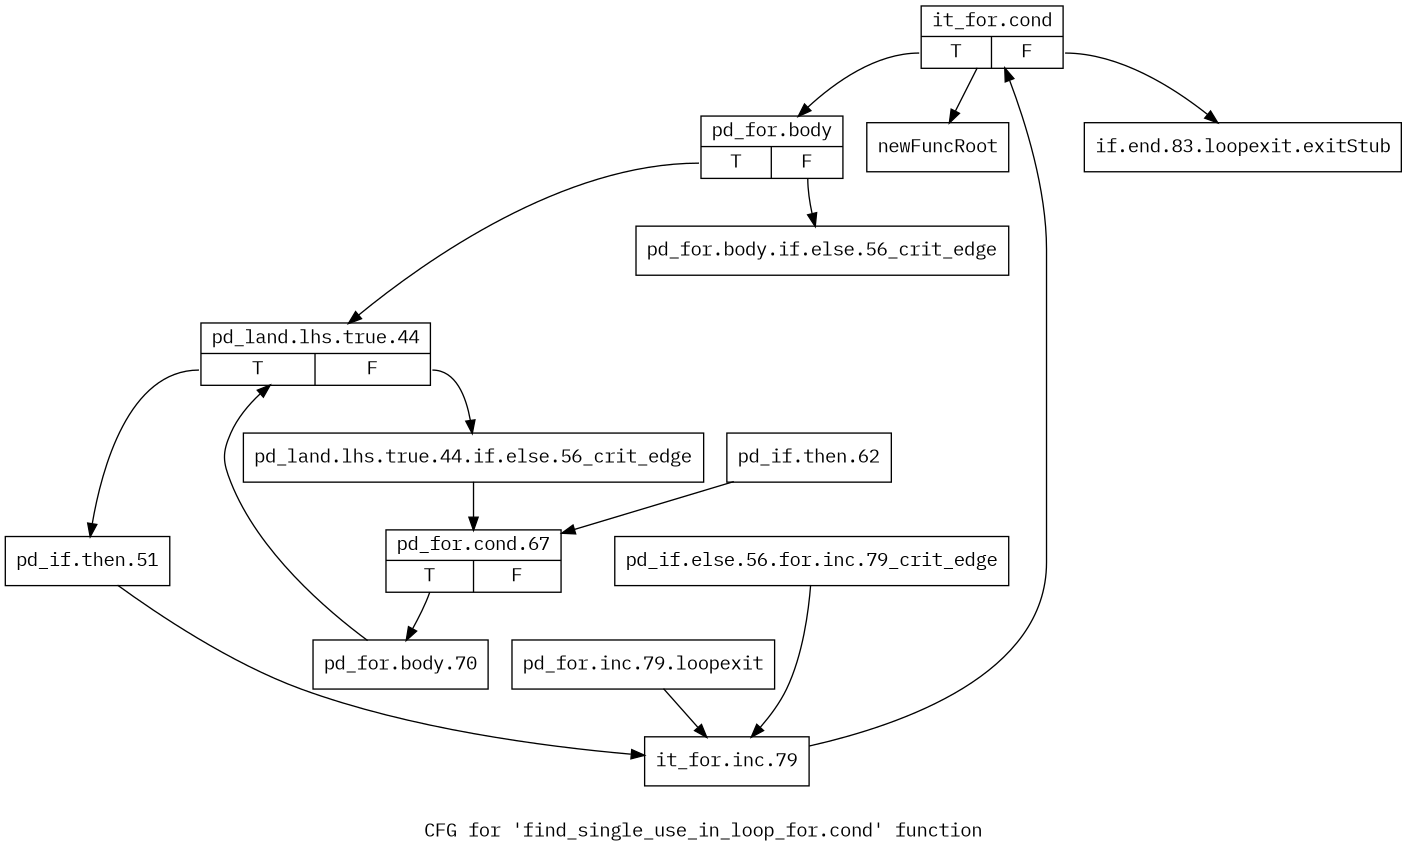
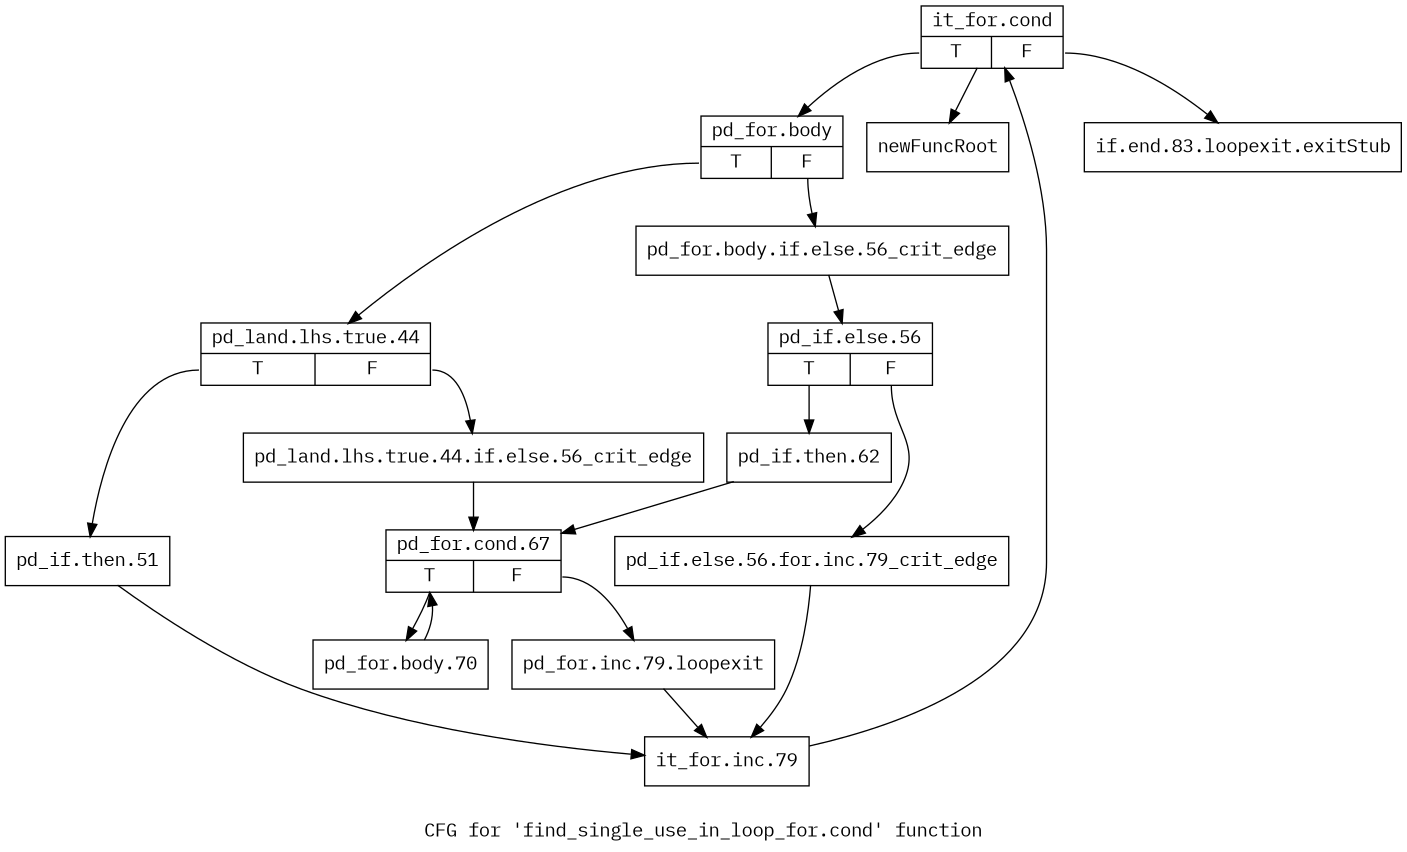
node "pd_if.else.56": added
edge "pd_for.body.70" -> "pd_land.lhs.true.44": now "pd_for.body.70" -> "pd_for.cond.67"
edge "pd_for.cond.67" -> "pd_for.inc.79.loopexit": added
